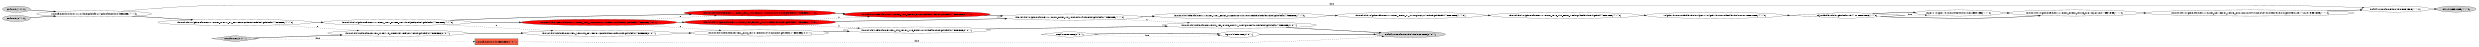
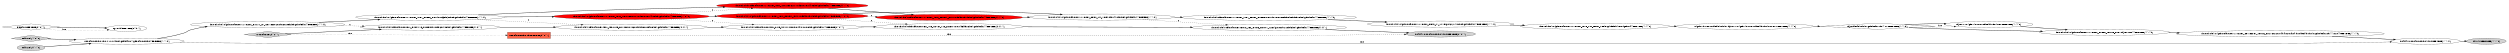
node "performOk['1', '0', '0']": shape ellipse -> diamond
edge "log.warn(e)@@@11@@@['0', '0', '1']" -> "PrefUtils.savePreferenceStore(store)@@@13@@@['0', '0', '1']": removed
